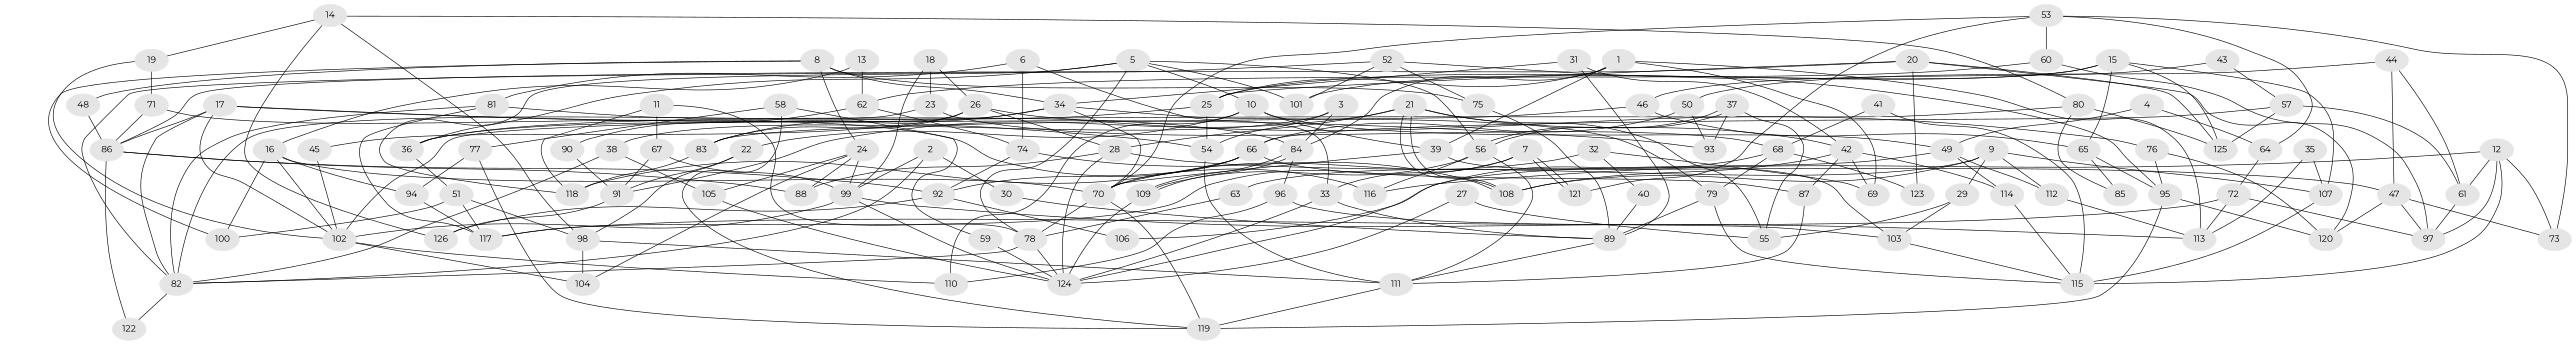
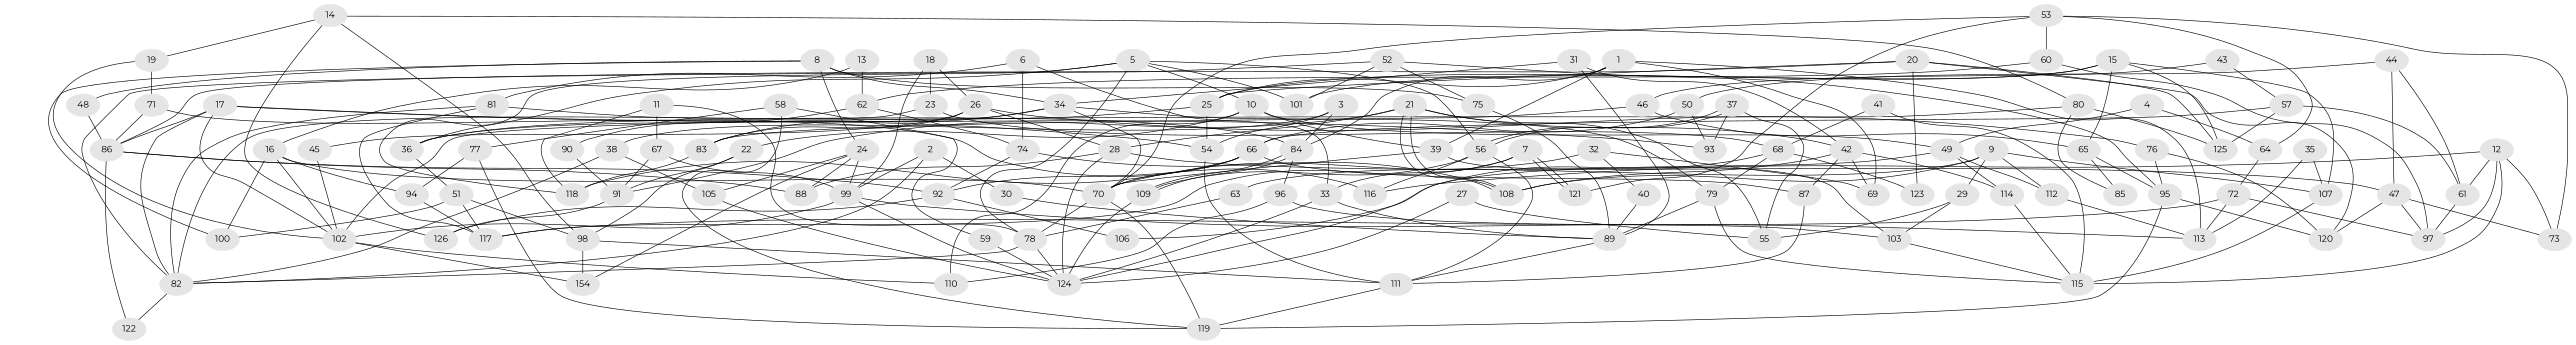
node "104": label "104" -> "154"
